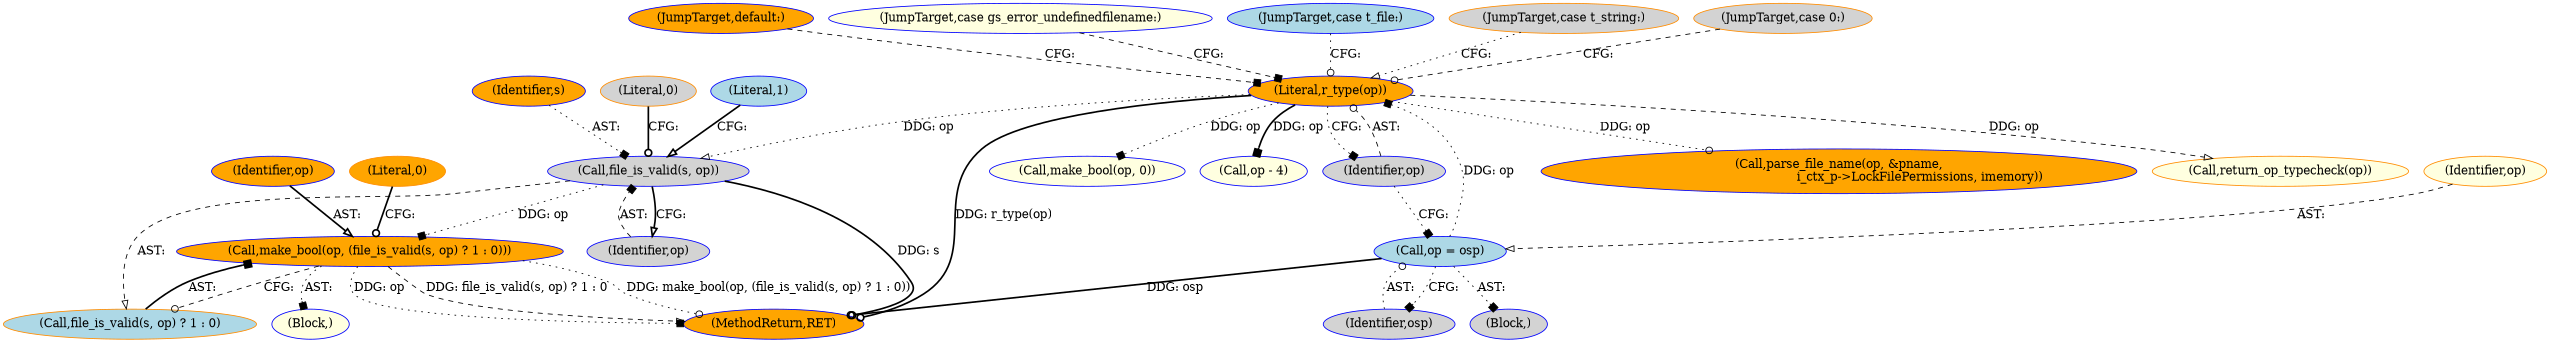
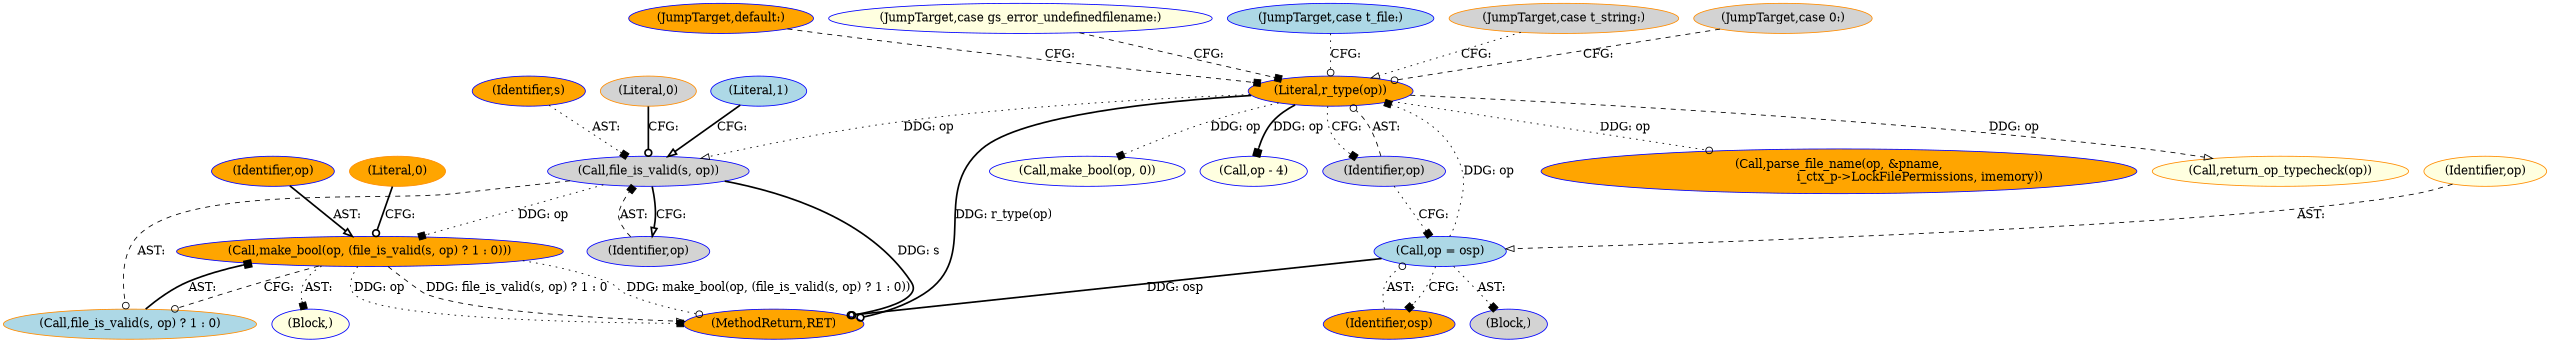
edge "(Call,file_is_valid(s, op))" -> "(Call,file_is_valid(s, op) ? 1 : 0)": arrowhead onormal -> odot
node "(Identifier,osp)": fillcolor lightgrey -> orange
